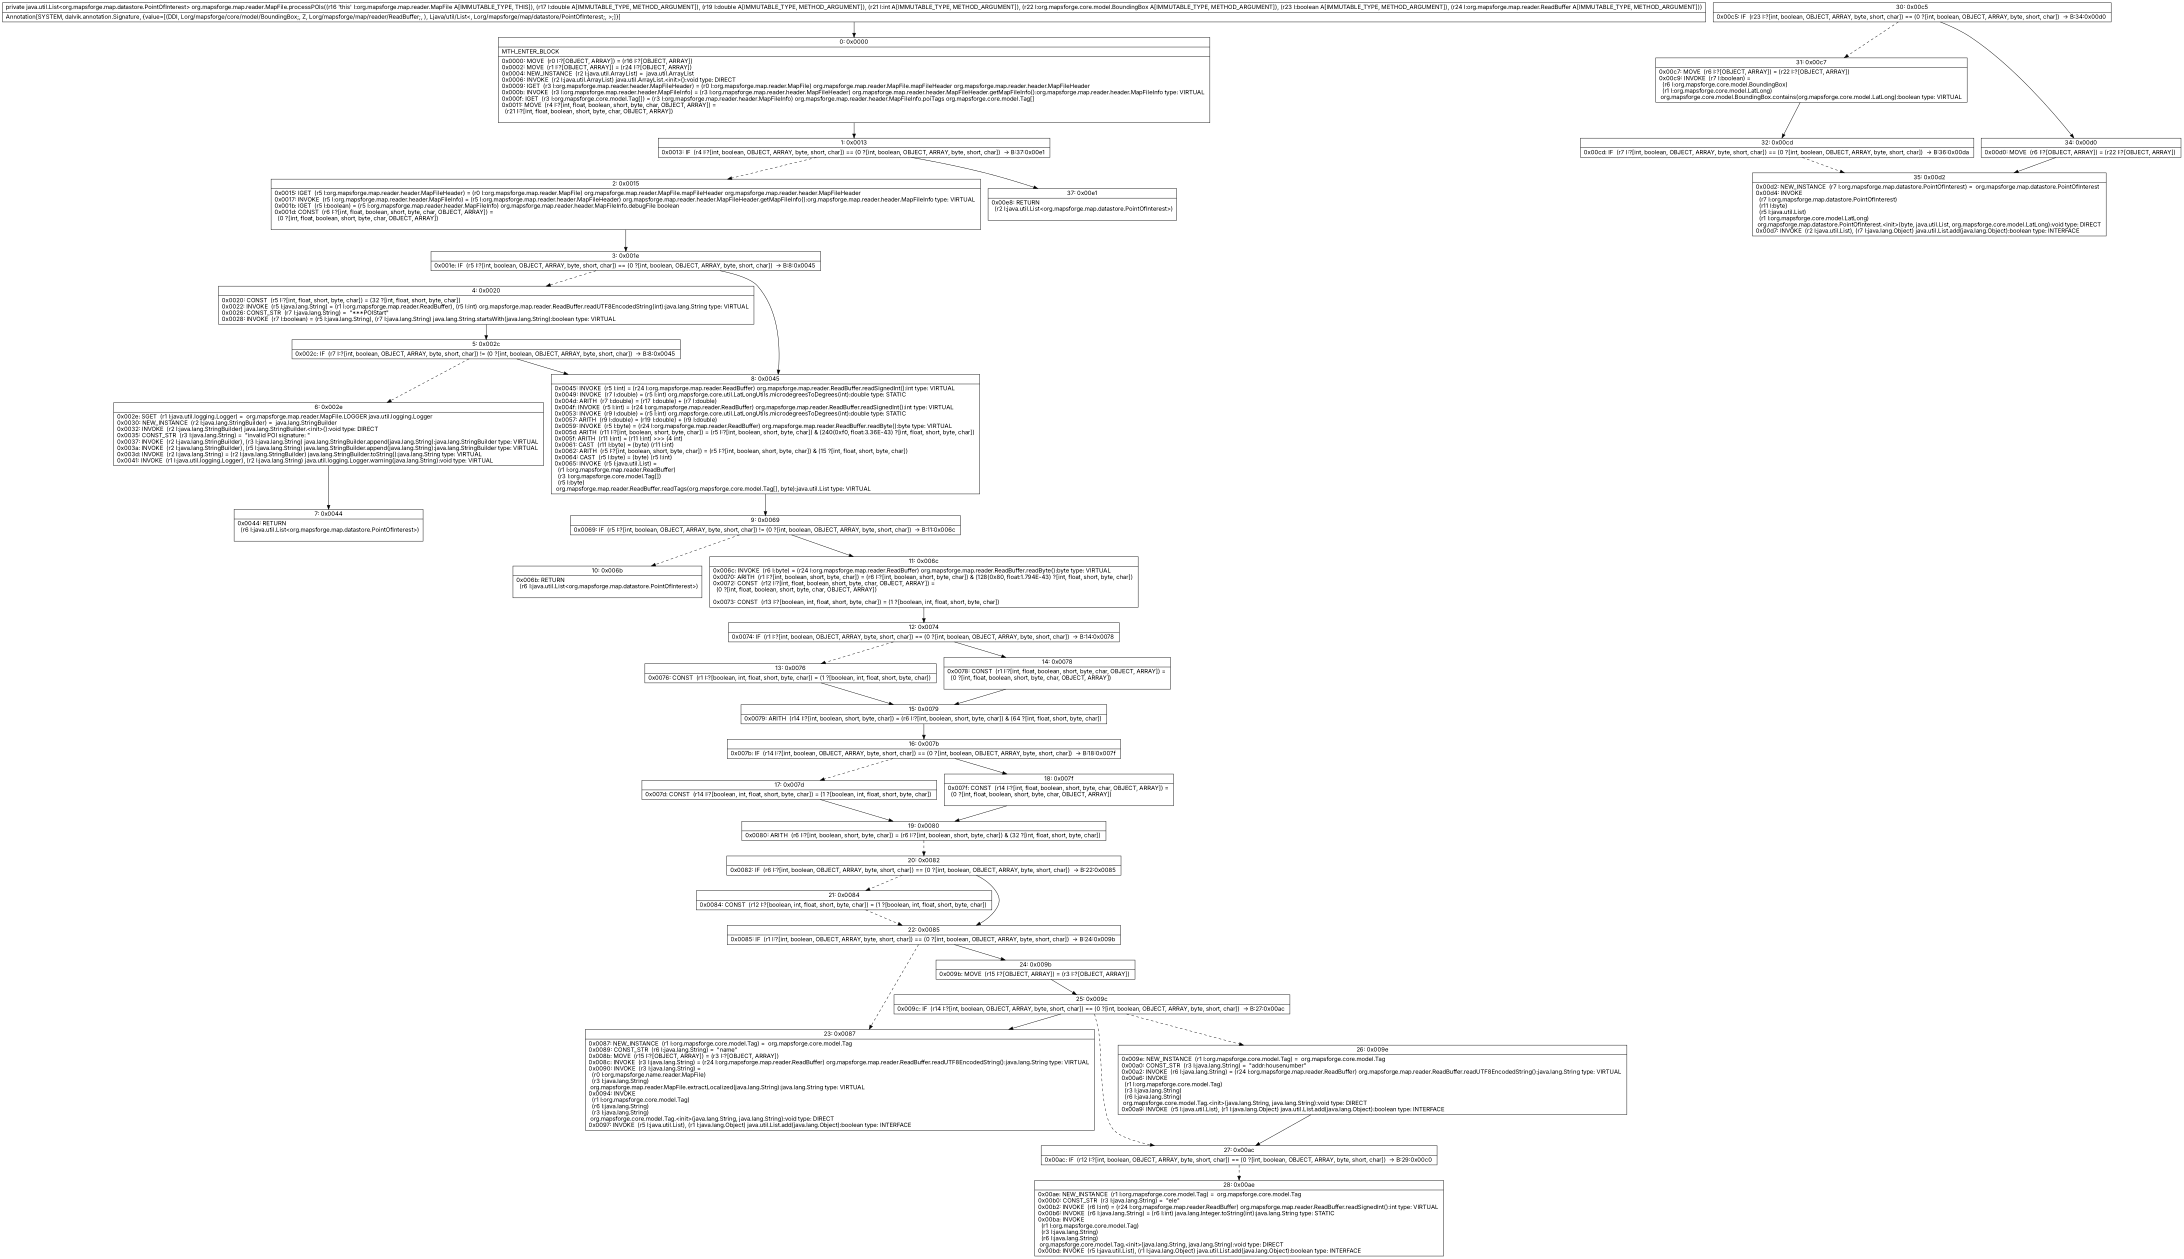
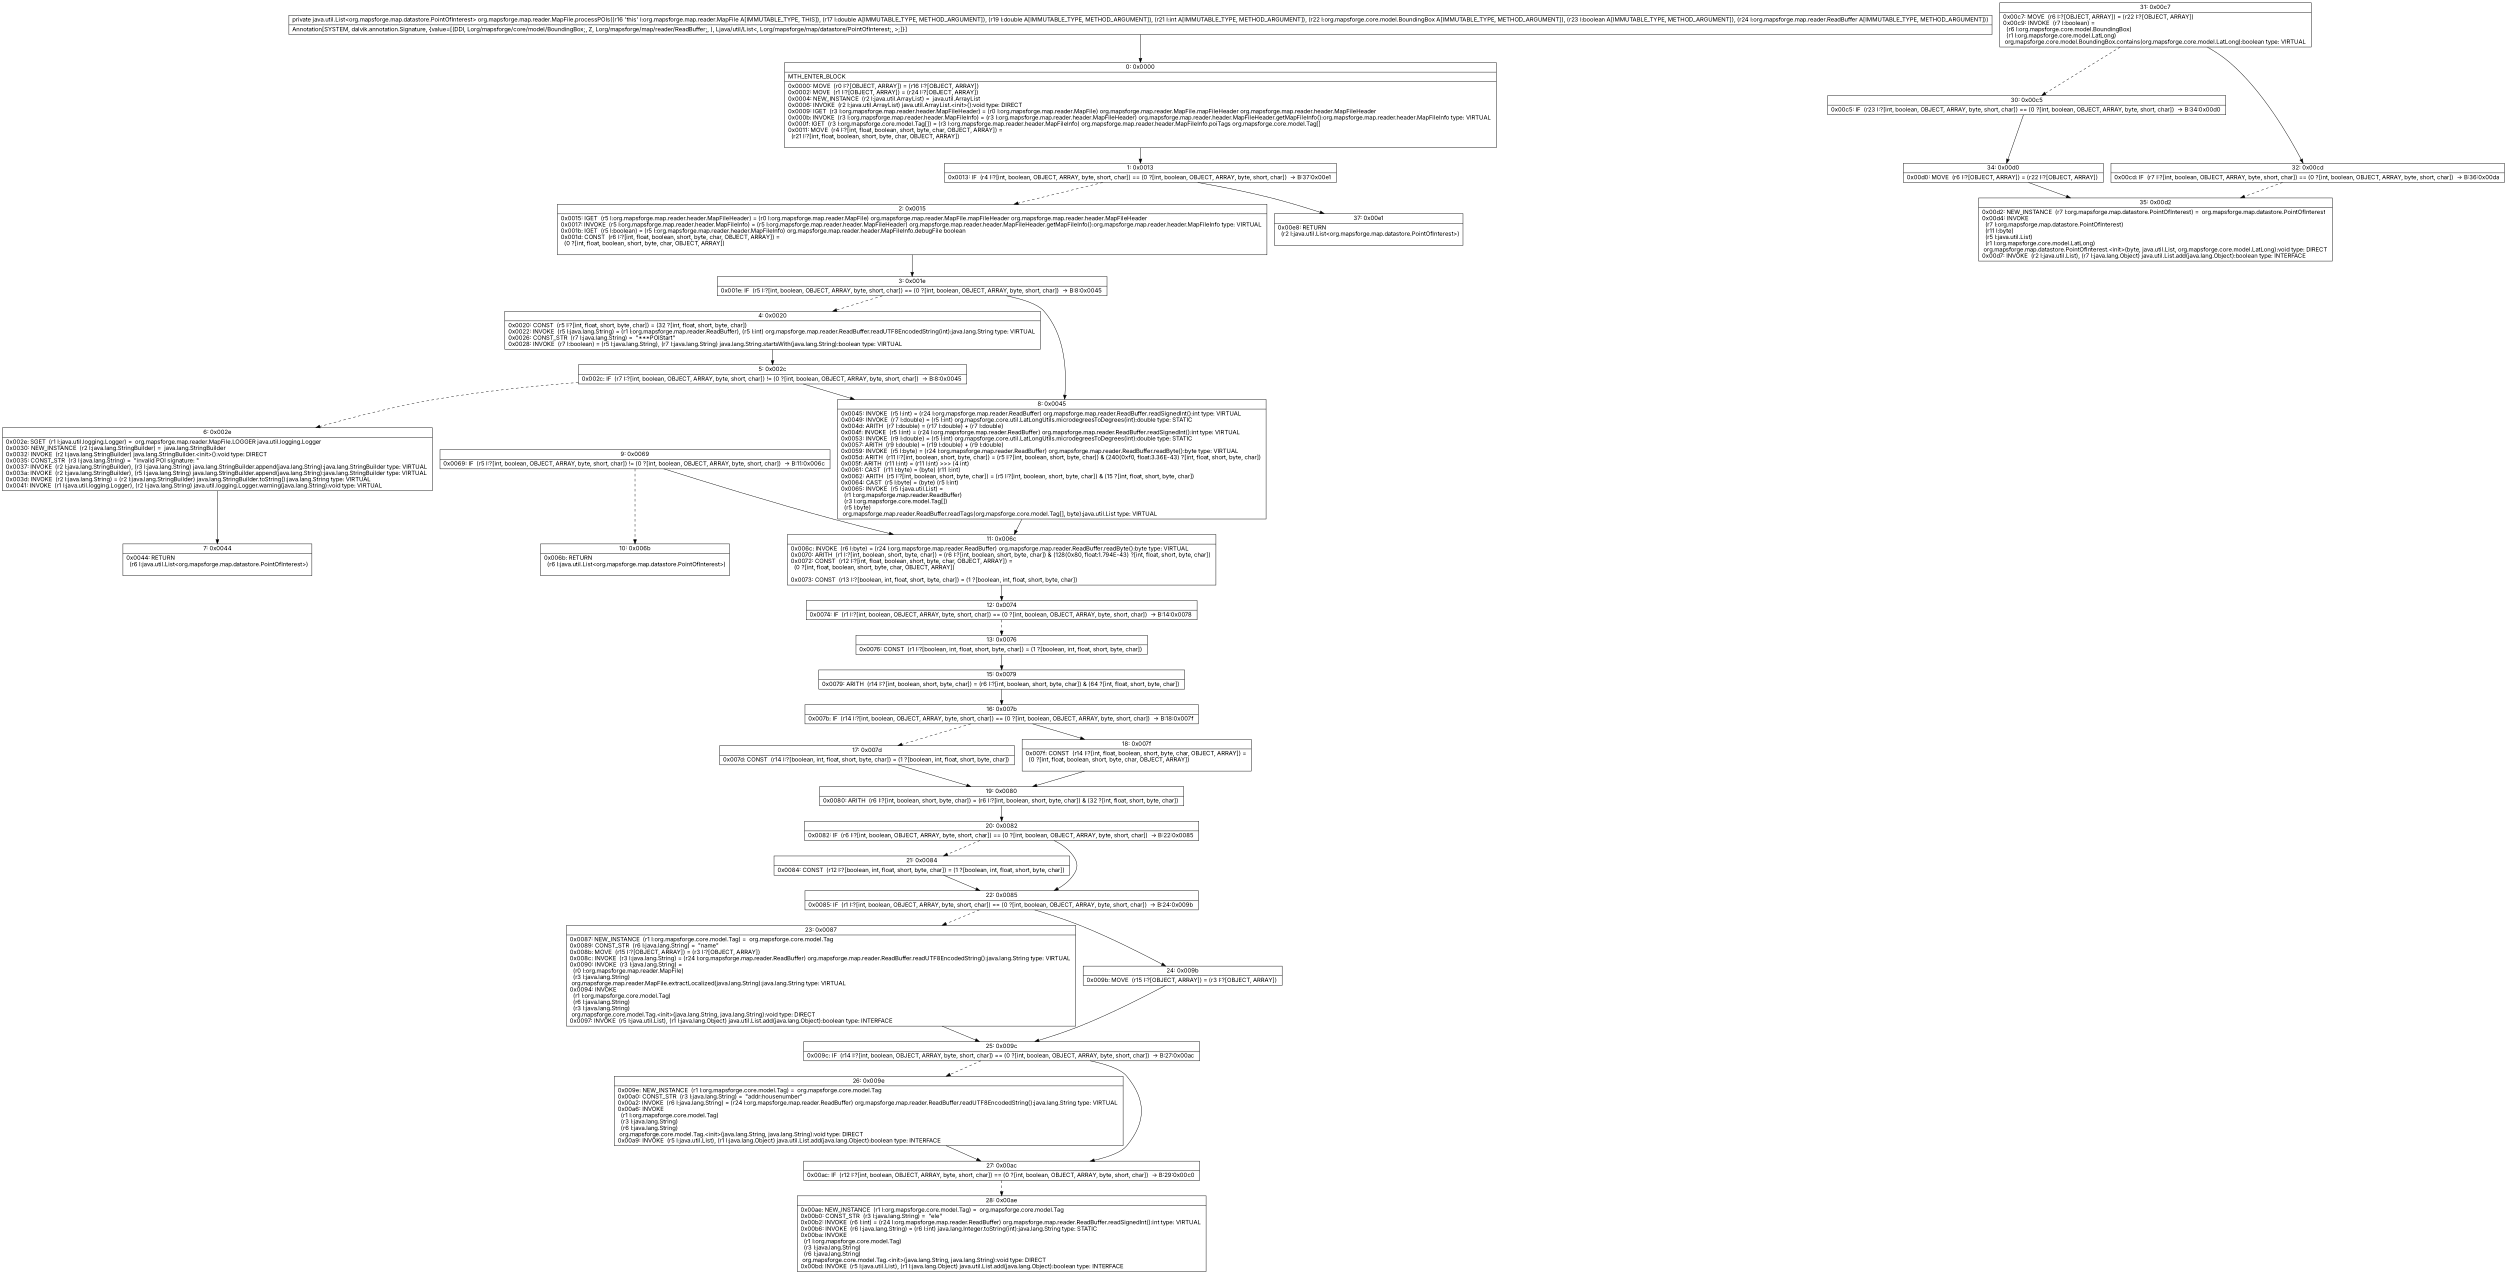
edge "30: 0x00c5" -> "31: 0x00c7": reversed
edge "8: 0x0045" -> "9: 0x0069": now "8: 0x0045" -> "11: 0x006c"
node "14: 0x0078": removed
edge "19: 0x0080" -> "20: 0x0082": style dashed -> solid
edge "21: 0x0084" -> "22: 0x0085": style dashed -> solid
edge "25: 0x009c" -> "23: 0x0087": reversed
node "23: 0x0087": text "(r0 I:org.mapsforge.name.reader.MapFile)" -> "(r0 I:org.mapsforge.map.reader.MapFile)"
edge "25: 0x009c" -> "27: 0x00ac": style dashed -> solid
